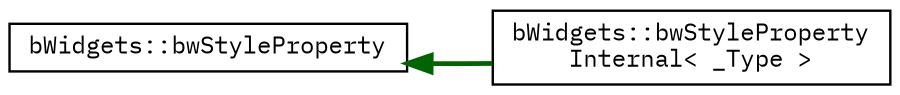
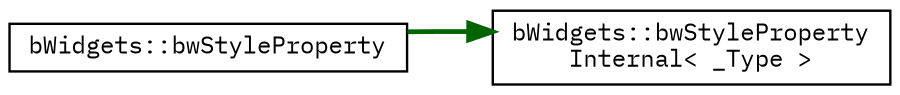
edge "bWidgets::bwStyleProperty Internal< _Type >" -> "bWidgets::bwStyleProperty": reversed
